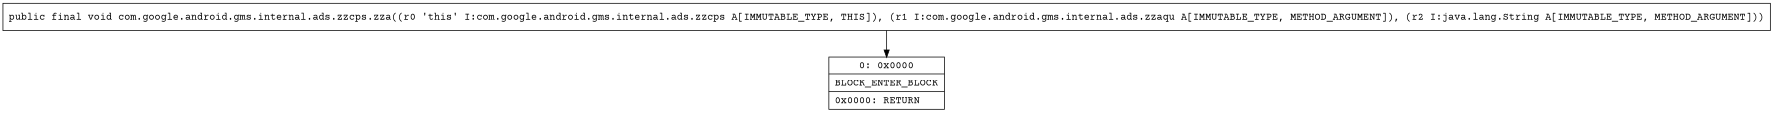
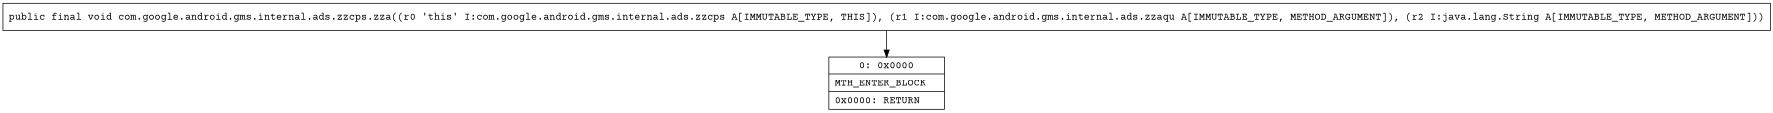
node "0: 0x0000": text "BLOCK_ENTER_BLOCK" -> "MTH_ENTER_BLOCK"
